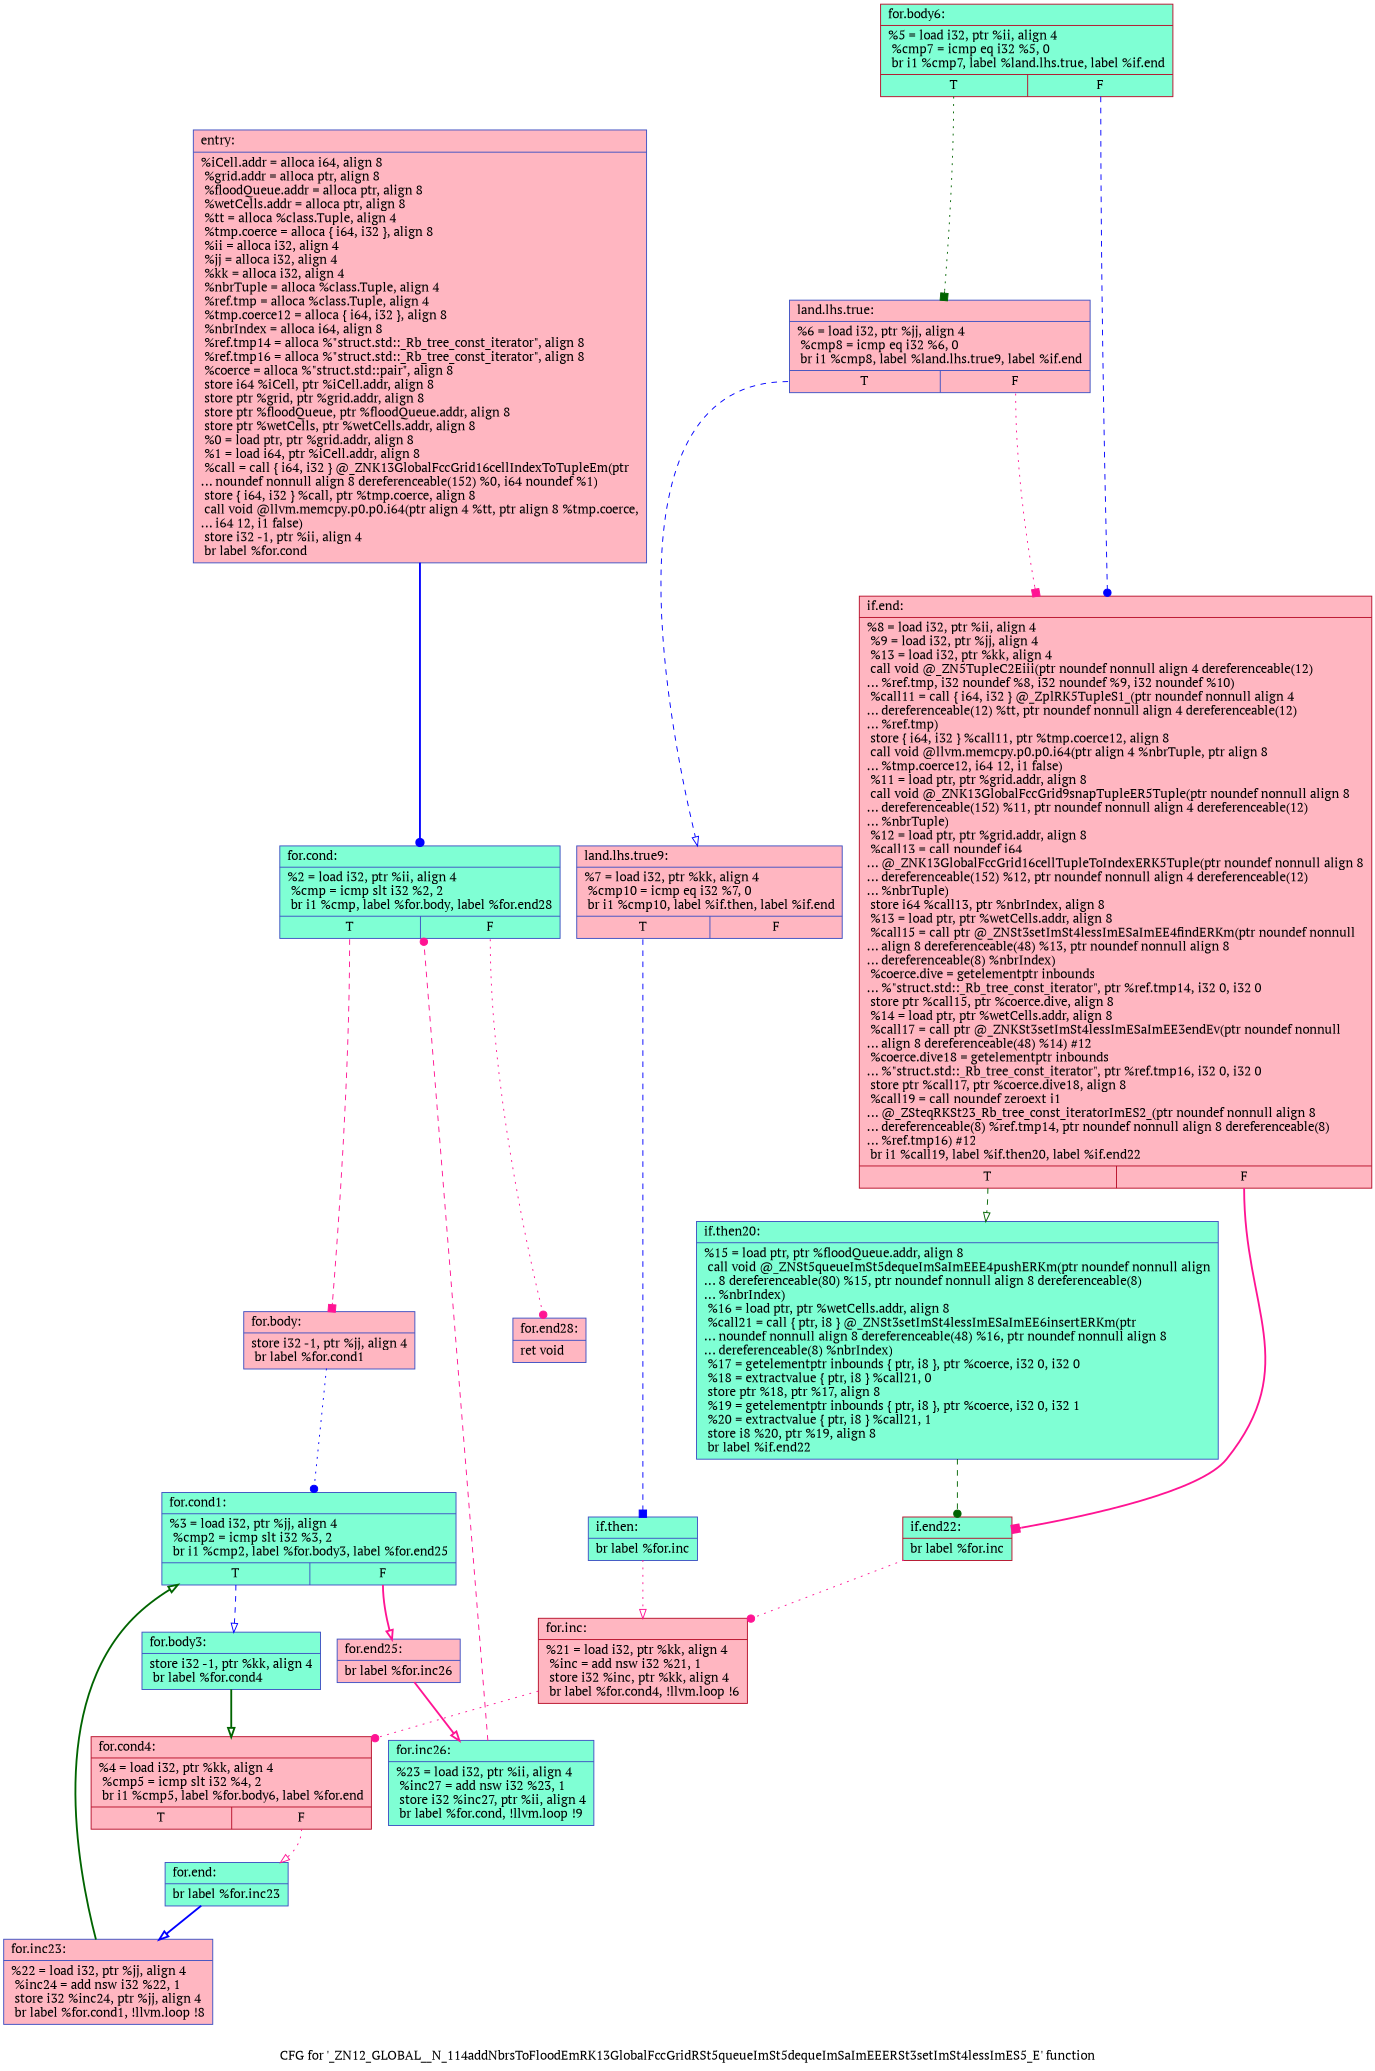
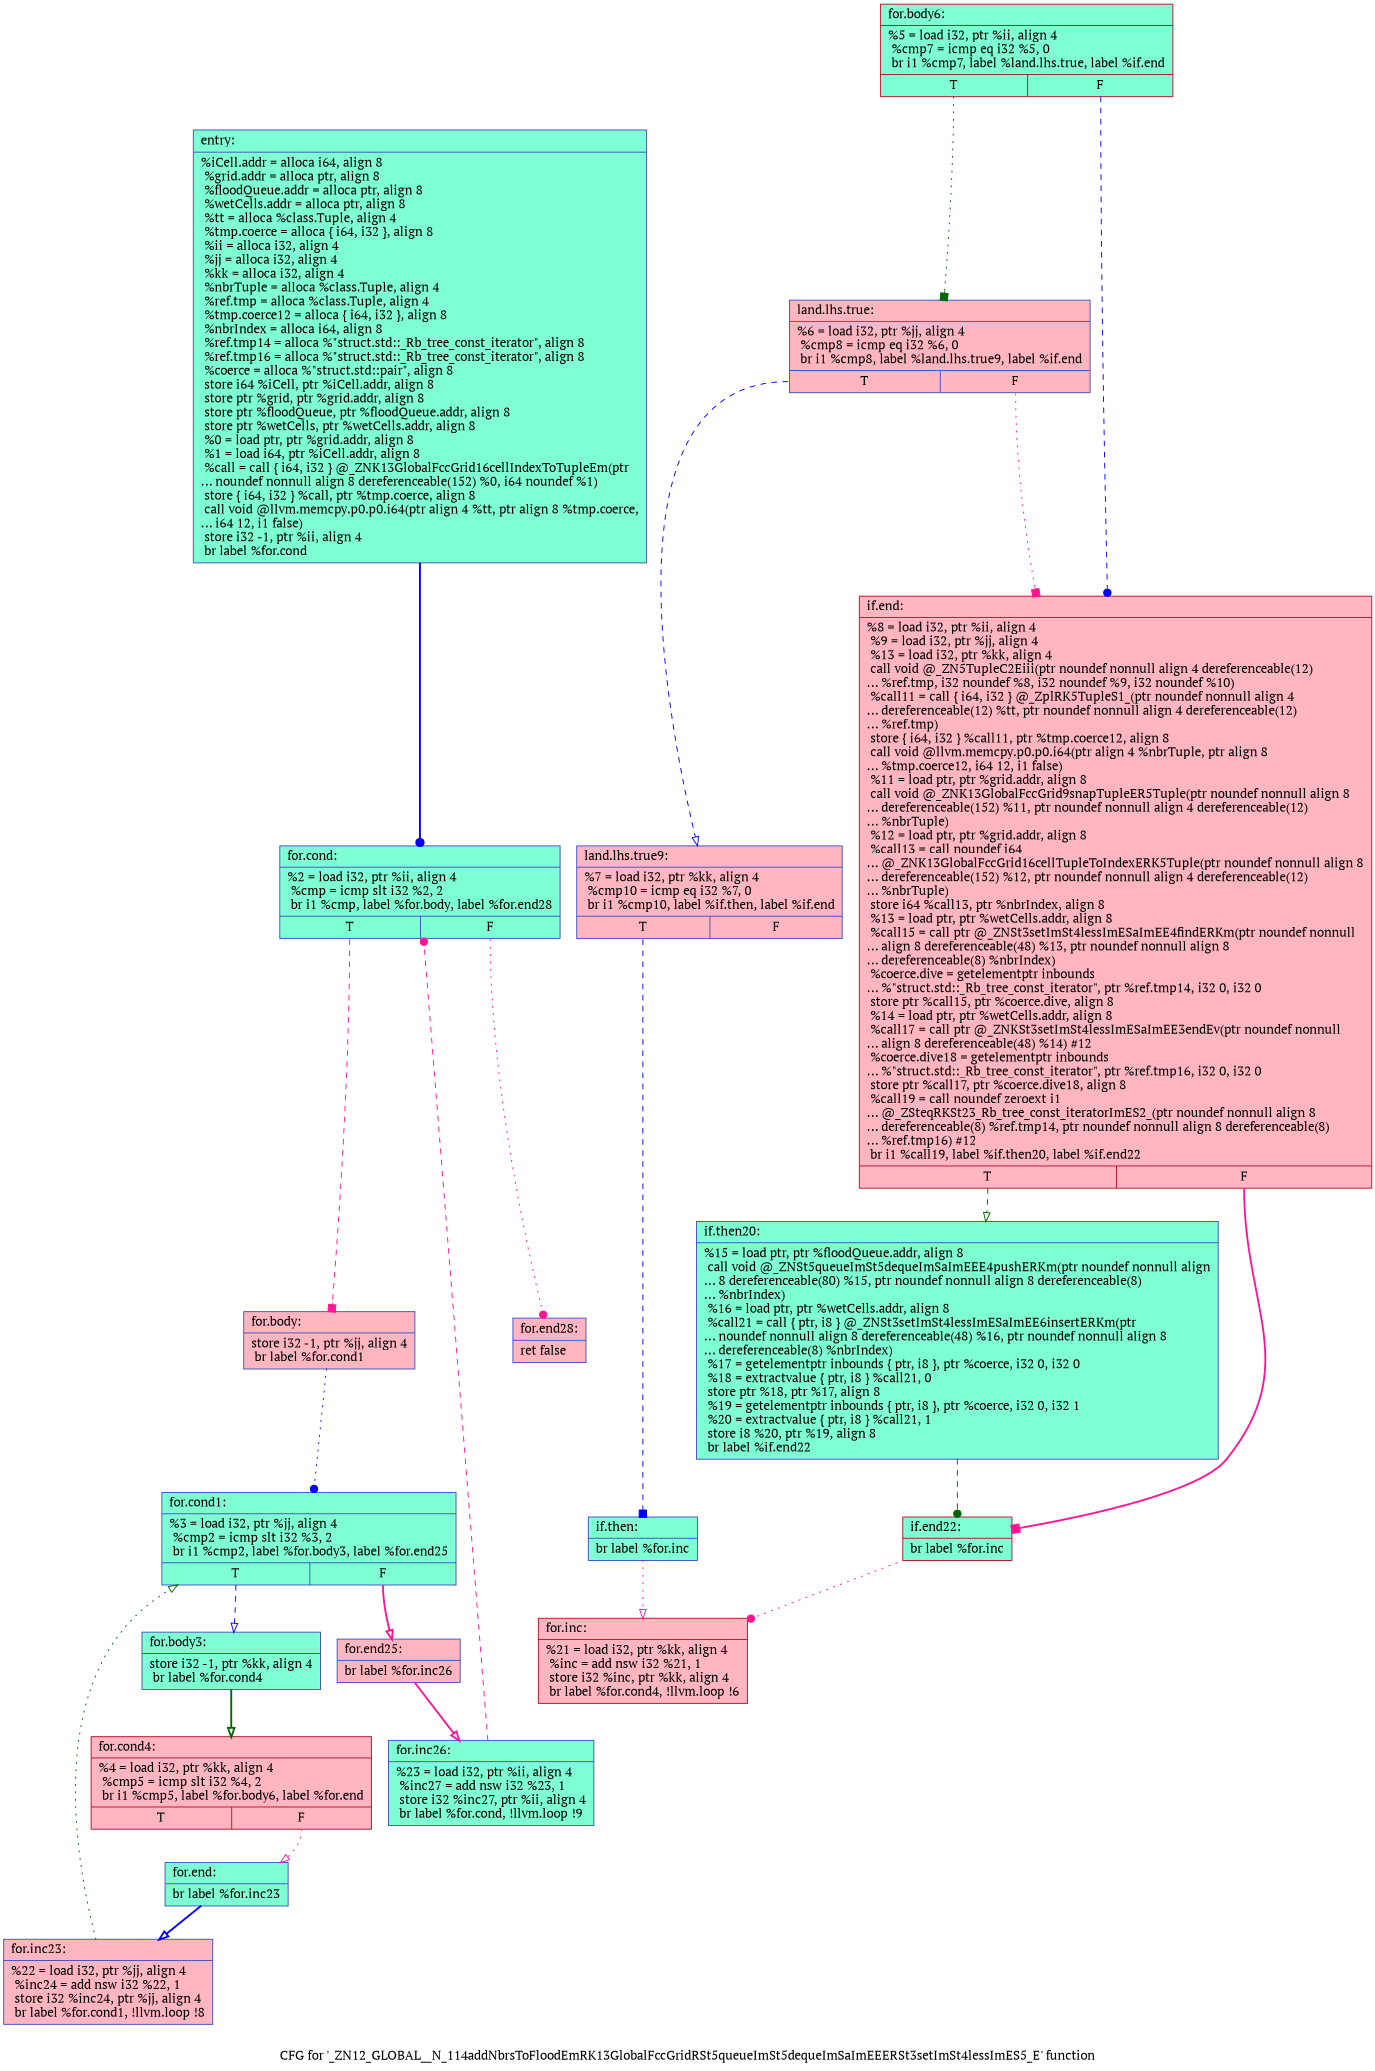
node "entry:": fillcolor lightpink -> aquamarine
node "for.end28:": text "ret void" -> "ret false"
edge "for.inc:" -> "for.cond4:": removed
edge "for.inc23:" -> "for.cond1:": style bold -> dotted
